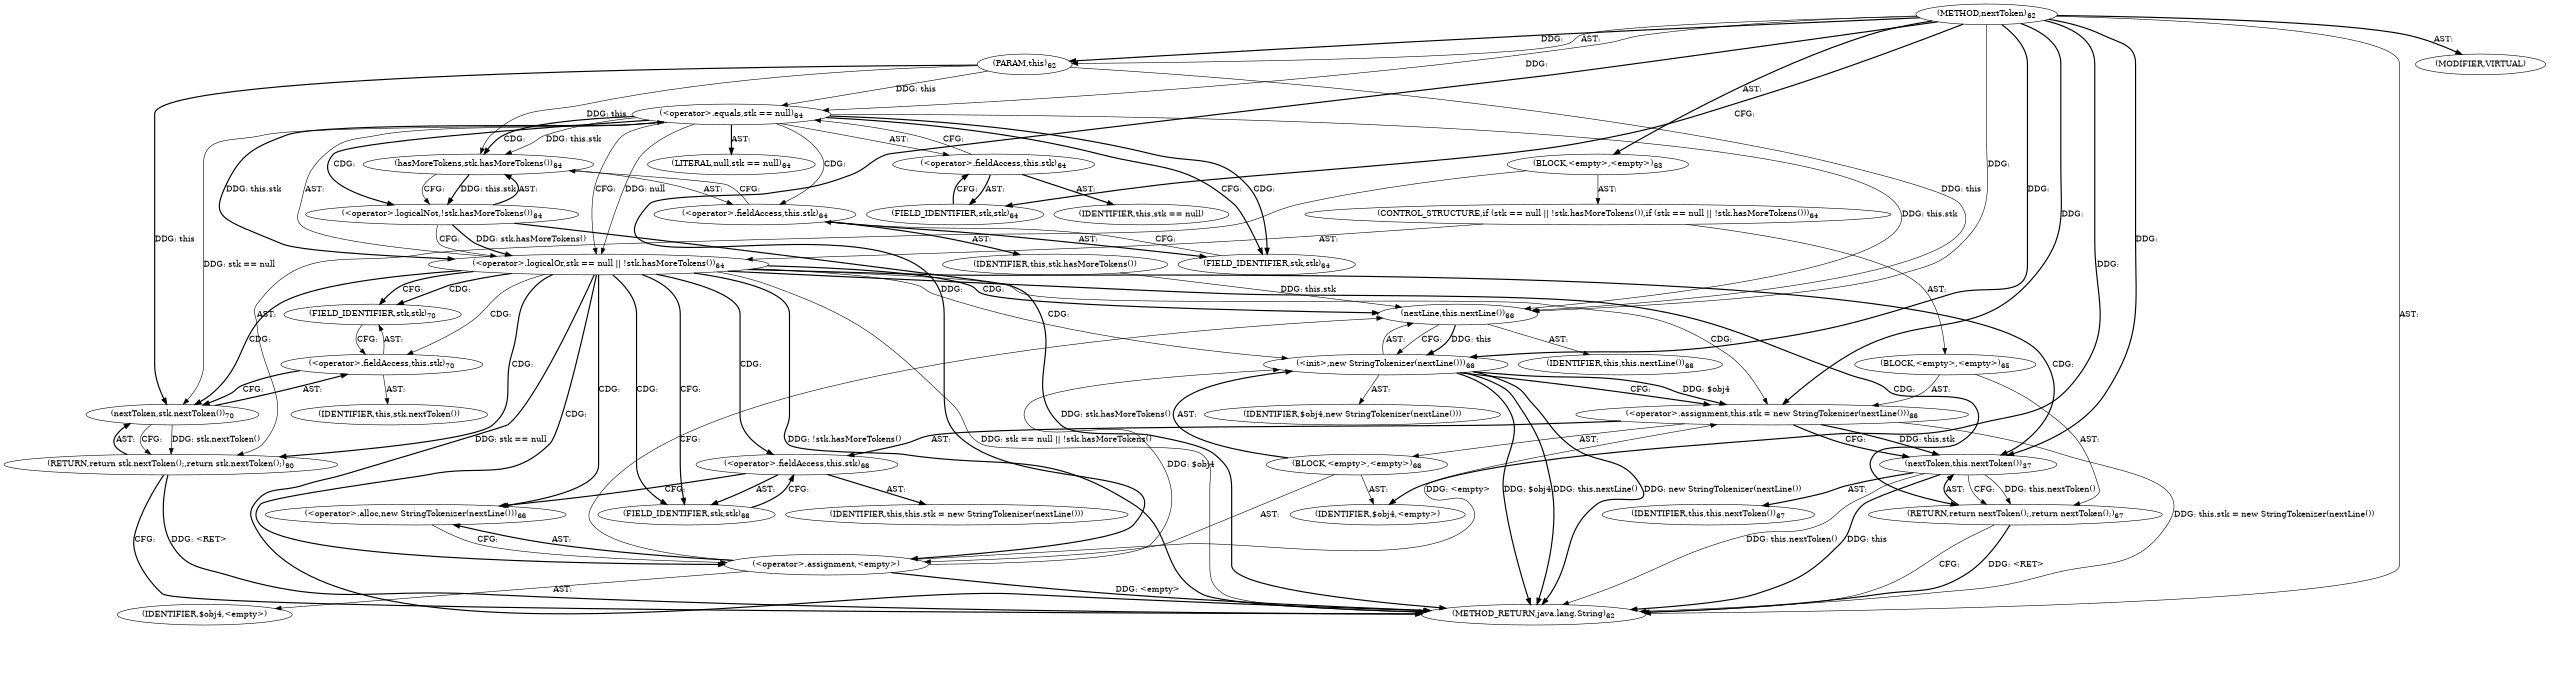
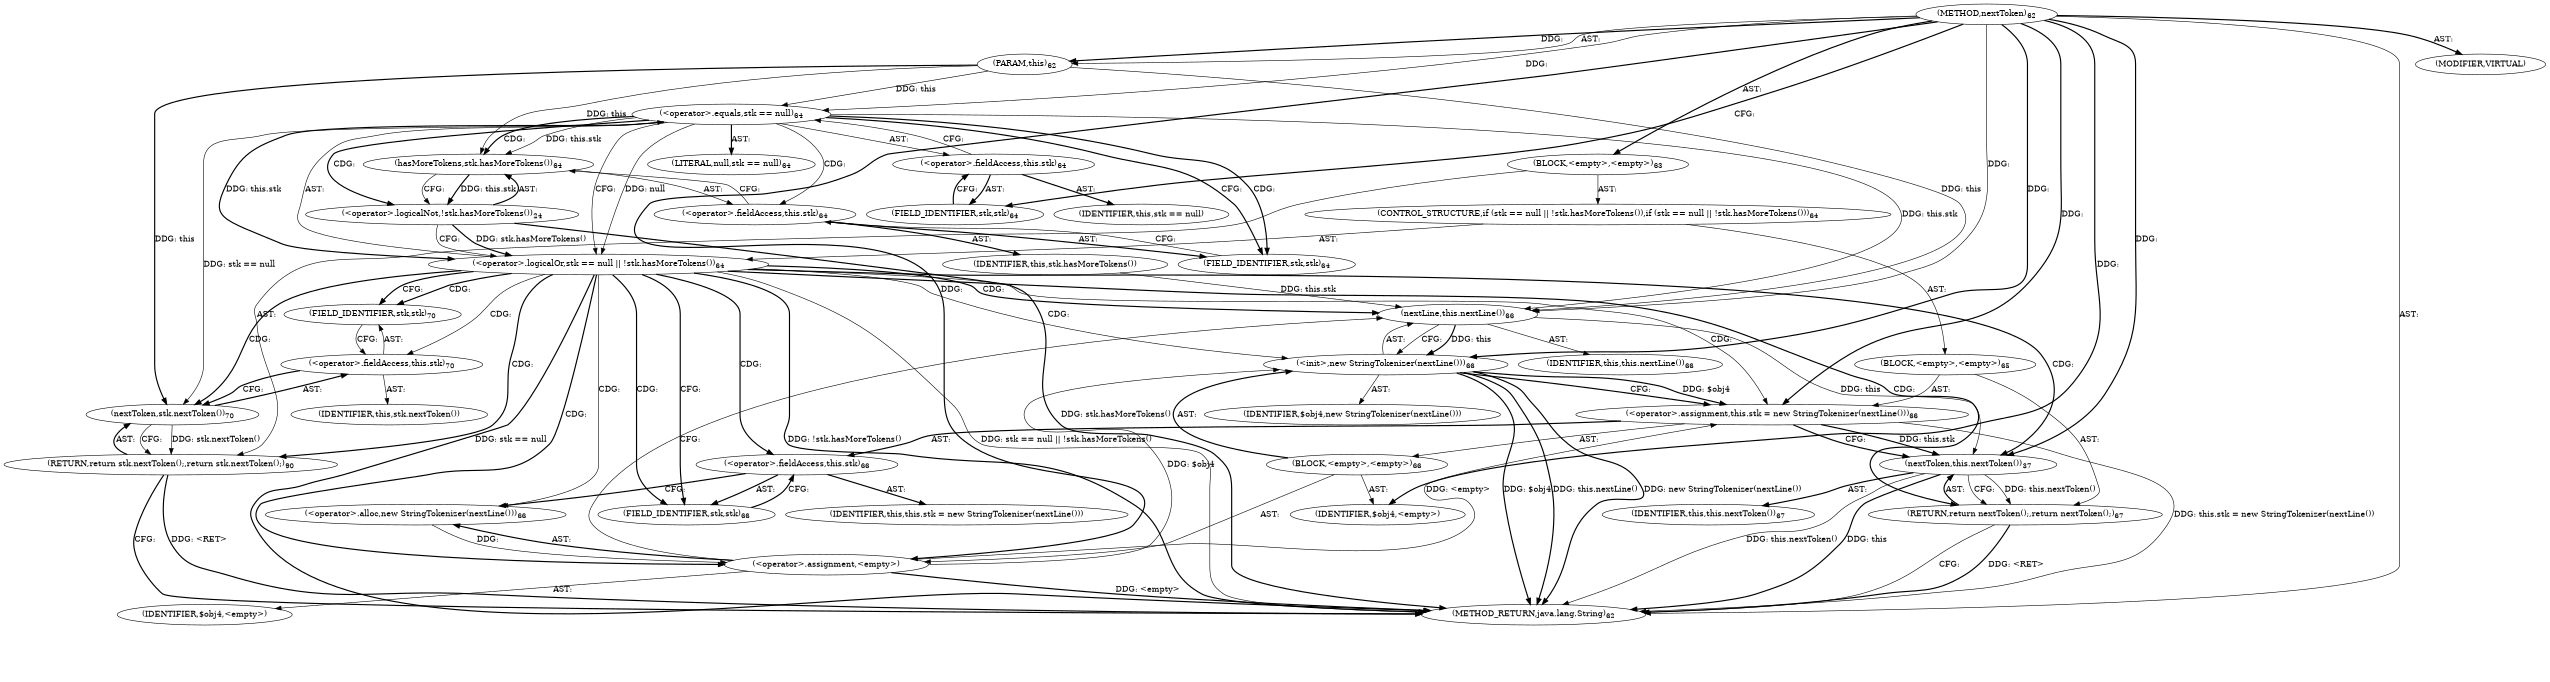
node "(<operator>.logicalNot,!stk.hasMoreTokens())": text "64" -> "24"
edge "(nextLine,this.nextLine())" -> "(nextToken,this.nextToken())": added, label "DDG: this"
edge "(<operator>.logicalOr,stk == null || !stk.hasMoreTokens())" -> "(<operator>.alloc,new StringTokenizer(nextLine()))": style bold -> solid
edge "(<operator>.alloc,new StringTokenizer(nextLine()))" -> "(<operator>.assignment,<empty>)": label "CFG: " -> "DDG: "
